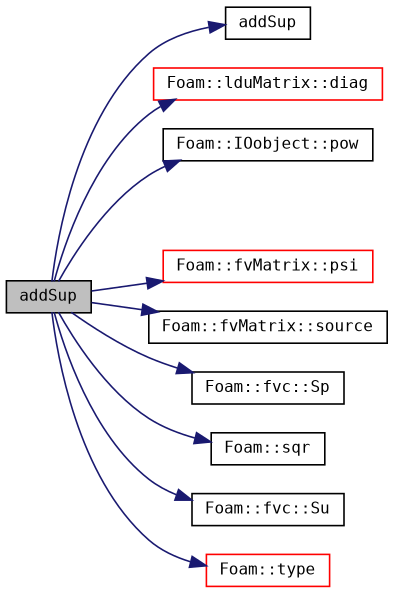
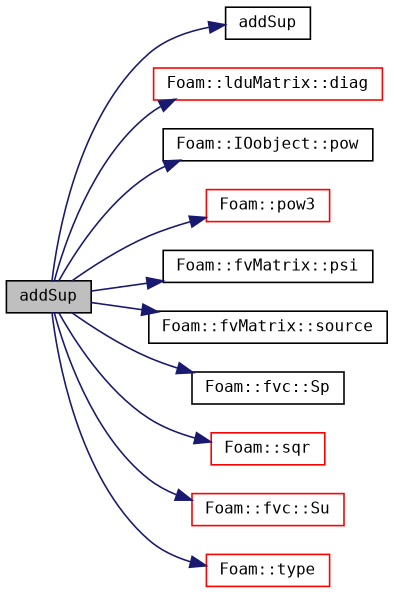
node "Foam::pow3": added
node "Foam::fvMatrix::psi": color red -> black
node "Foam::sqr": color black -> red
node "Foam::fvc::Su": color black -> red
